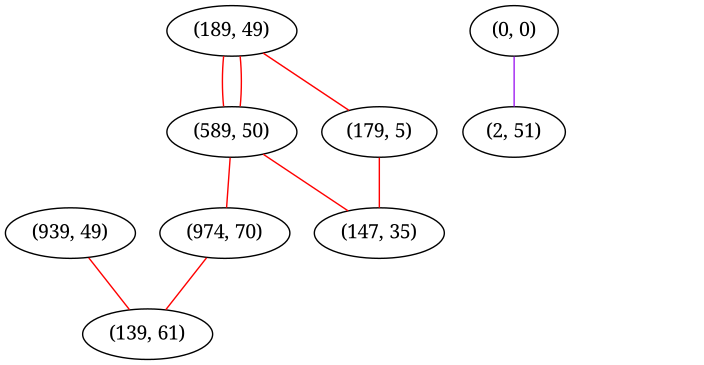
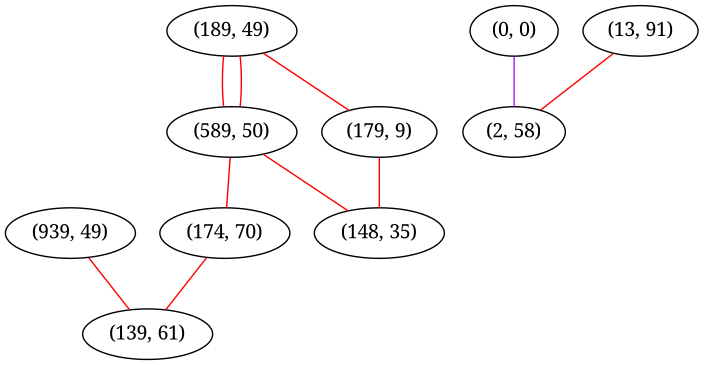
node "(13, 91)": added
node "(179, 5)": label "(179, 5)" -> "(179, 9)"
node "(2, 51)": label "(2, 51)" -> "(2, 58)"
node "(974, 70)": label "(974, 70)" -> "(174, 70)"
node "(147, 35)": label "(147, 35)" -> "(148, 35)"
